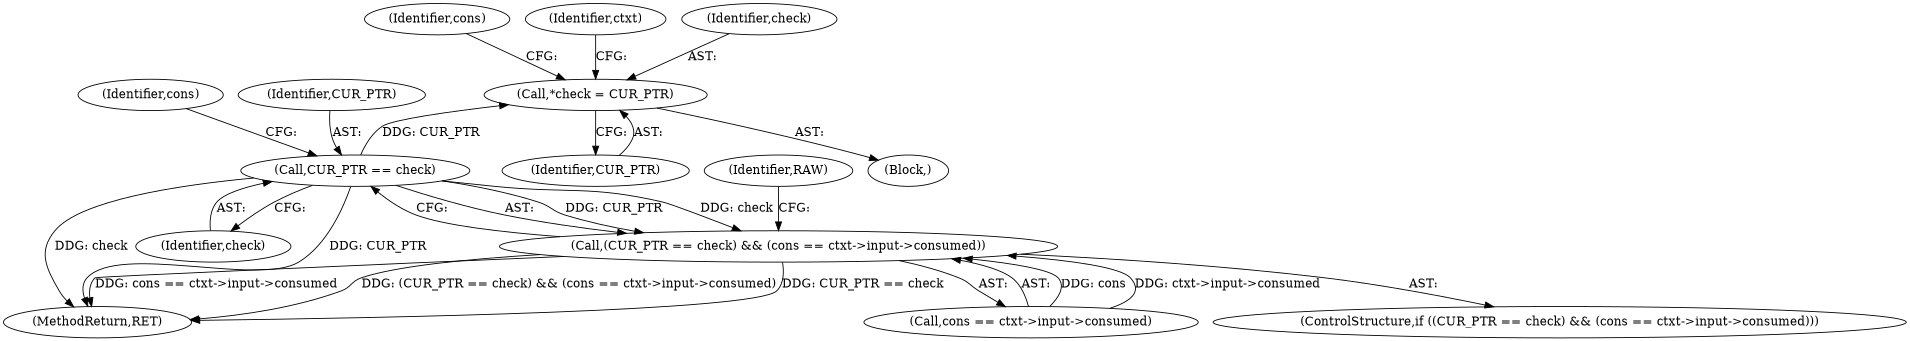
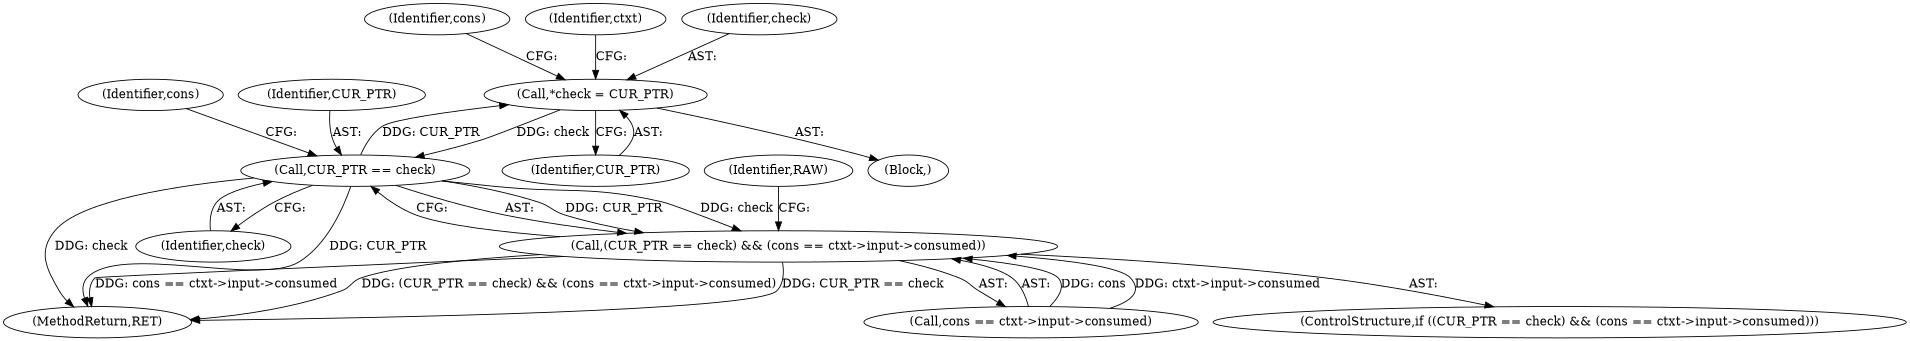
edge "(Call,*check = CUR_PTR)" -> "(Call,CUR_PTR == check)": added, label "DDG: check"
